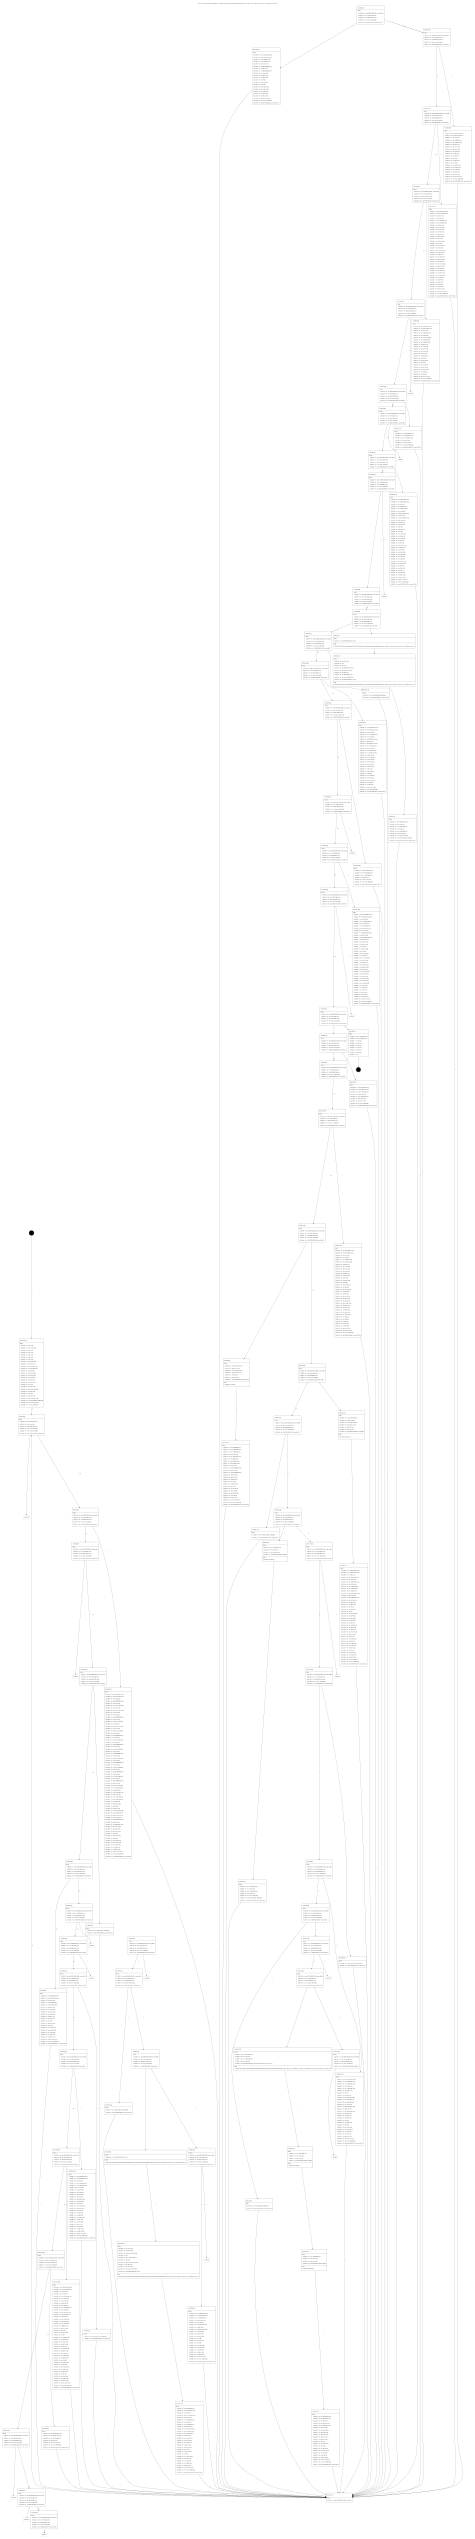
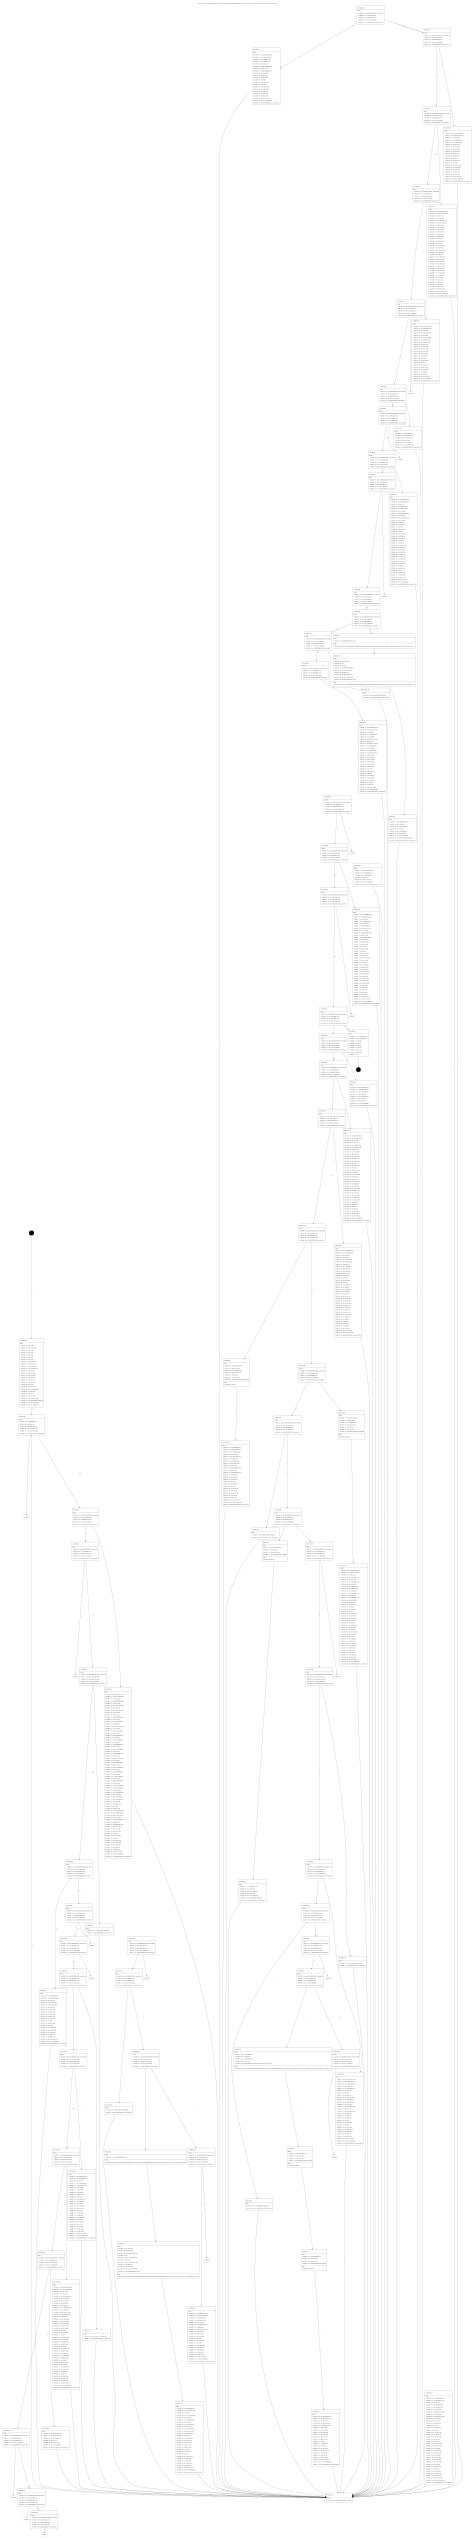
node "0x4015b7 [28]": removed
node "0x401cae [137]": added
node "0x40225c [147]": added
